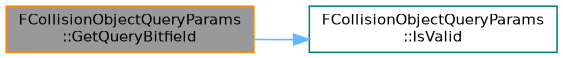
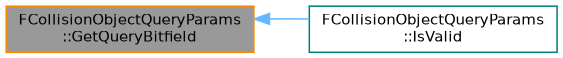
edge "FCollisionObjectQueryParams ::GetQueryBitfield" -> "FCollisionObjectQueryParams ::IsValid": reversed
